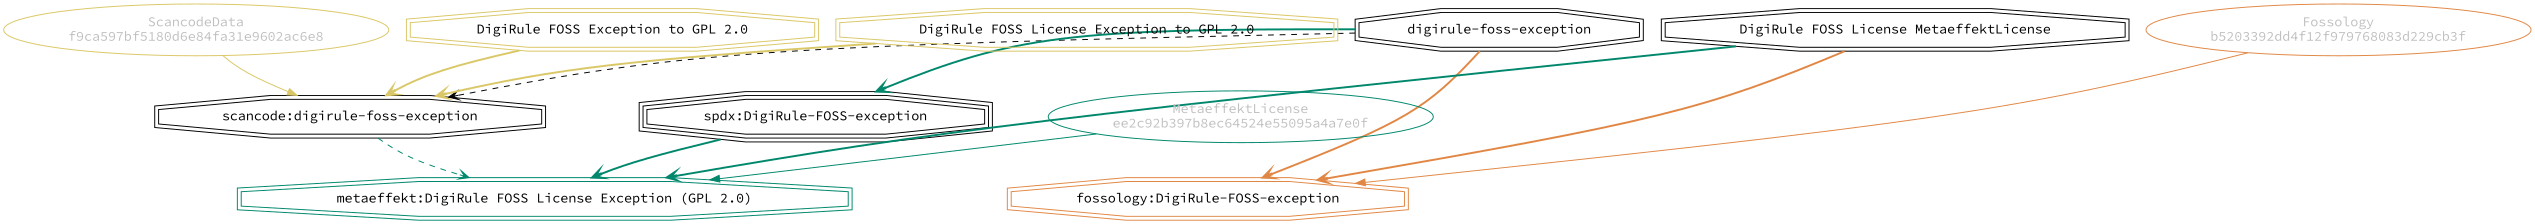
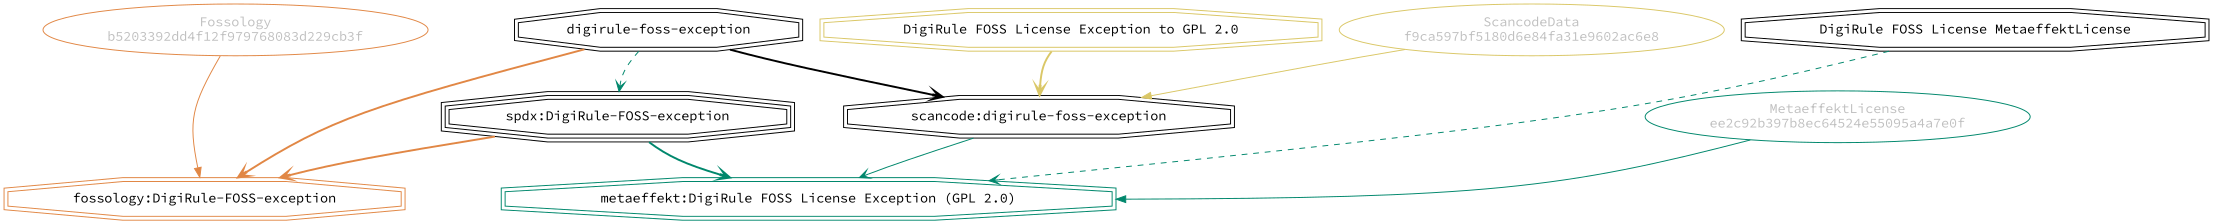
node "DigiRule FOSS Exception to GPL 2.0": removed
edge "digirule-foss-exception" -> "spdx:DigiRule-FOSS-exception": style bold -> dashed
edge "digirule-foss-exception" -> "scancode:digirule-foss-exception": style dashed -> bold
edge "DigiRule FOSS License MetaeffektLicense" -> "metaeffekt:DigiRule FOSS License Exception (GPL 2.0)": style bold -> dashed
edge "DigiRule FOSS License MetaeffektLicense" -> "fossology:DigiRule-FOSS-exception": now "spdx:DigiRule-FOSS-exception" -> "fossology:DigiRule-FOSS-exception"
edge "scancode:digirule-foss-exception" -> "metaeffekt:DigiRule FOSS License Exception (GPL 2.0)": style dashed -> solid
